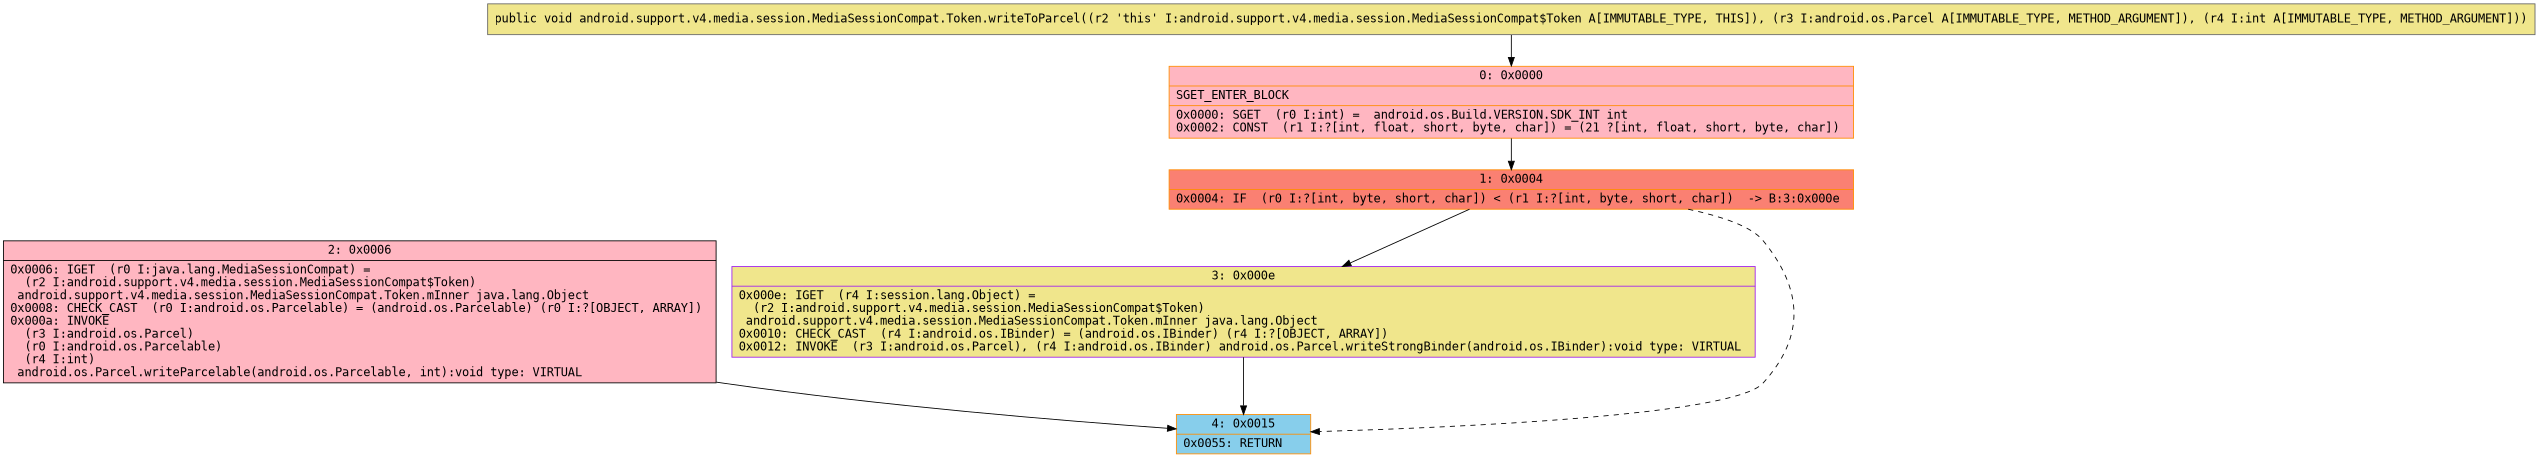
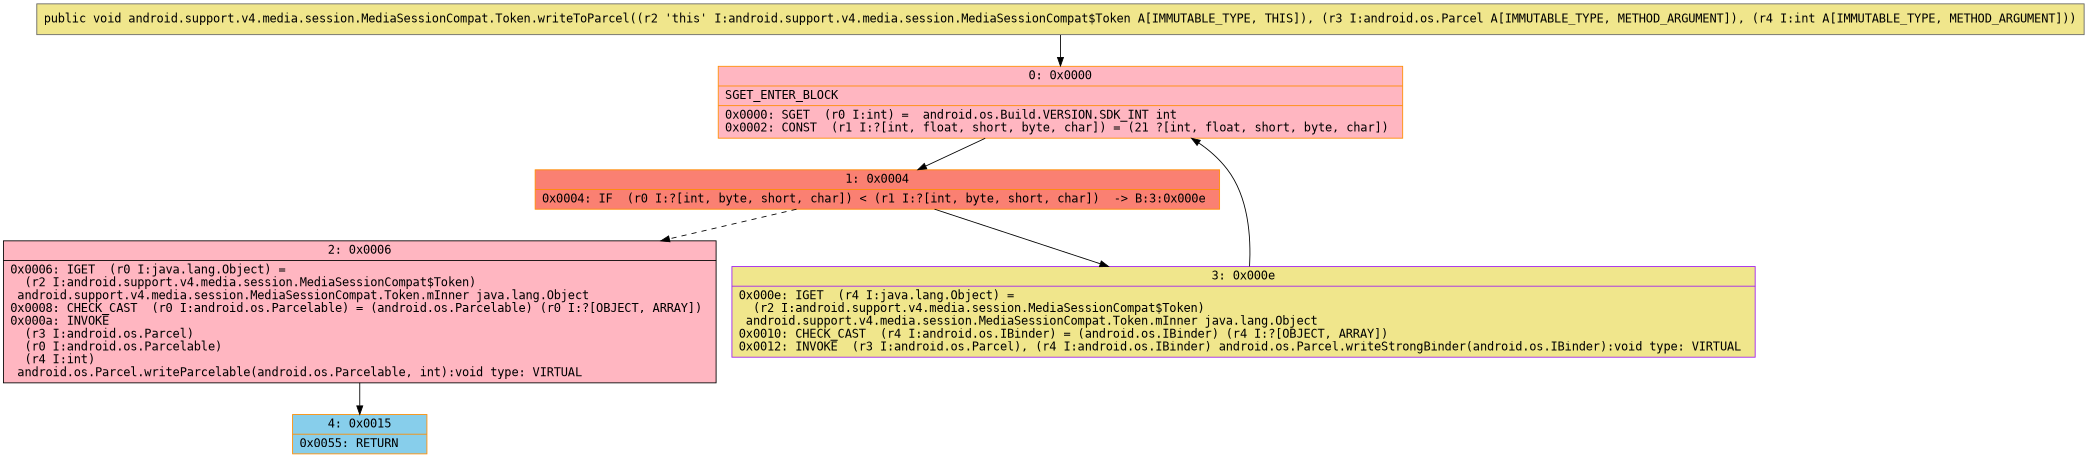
node "2: 0x0006": text "0x0006: IGET  (r0 I:java.lang.MediaSessionCompat) =" -> "0x0006: IGET  (r0 I:java.lang.Object) ="
node "3: 0x000e": text "0x000e: IGET  (r4 I:session.lang.Object) =" -> "0x000e: IGET  (r4 I:java.lang.Object) ="
edge "3: 0x000e" -> "4: 0x0015": now "3: 0x000e" -> "0: 0x0000"
edge "1: 0x0004" -> "4: 0x0015": now "1: 0x0004" -> "2: 0x0006"
